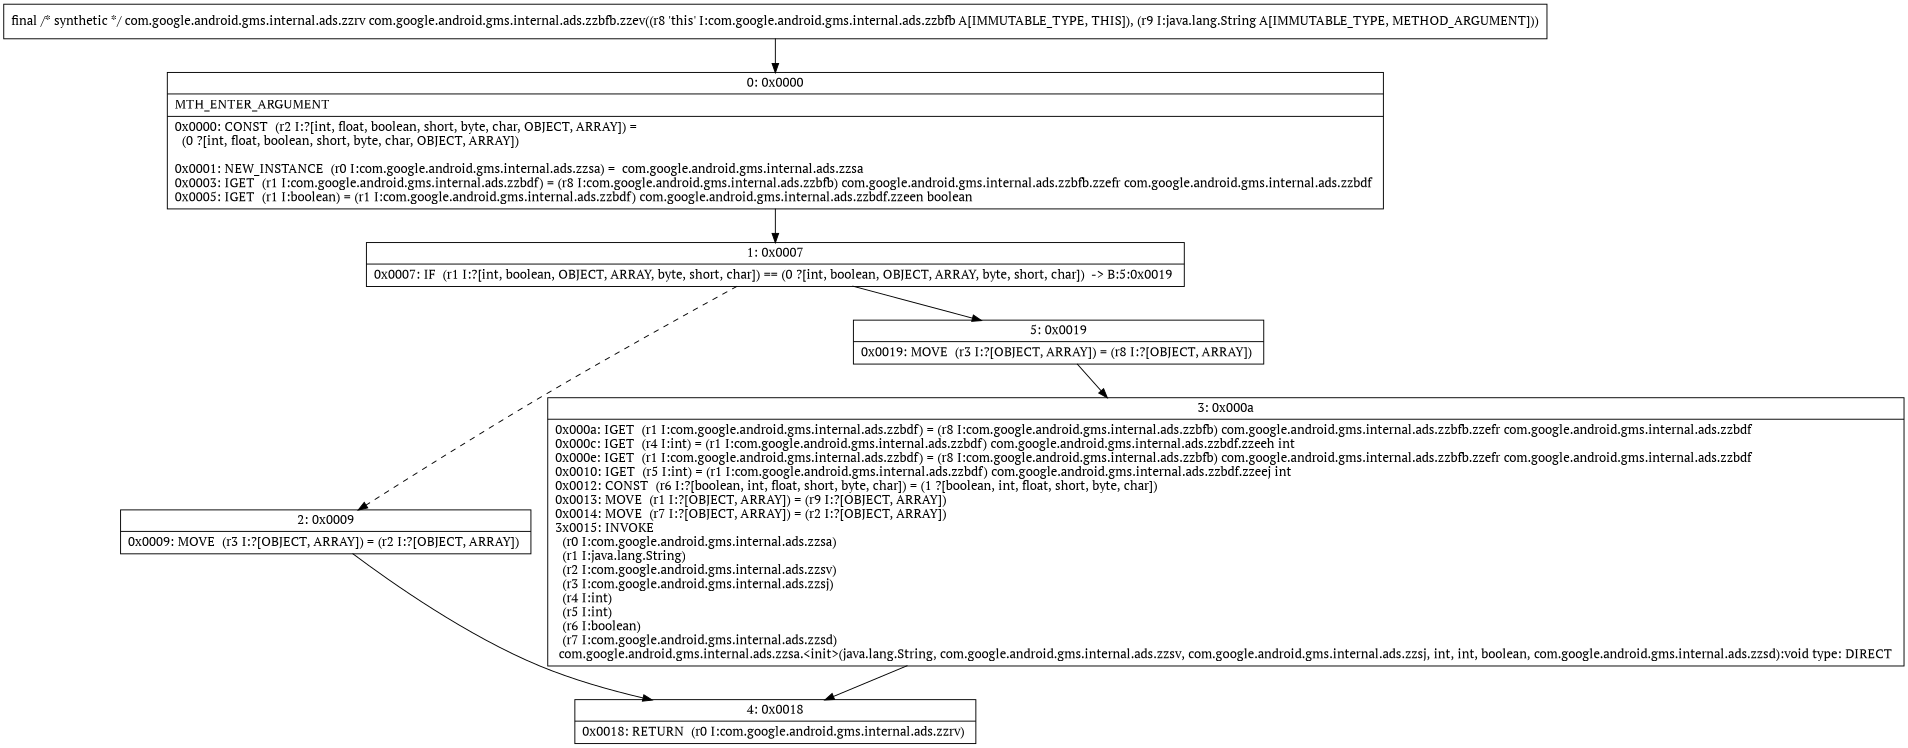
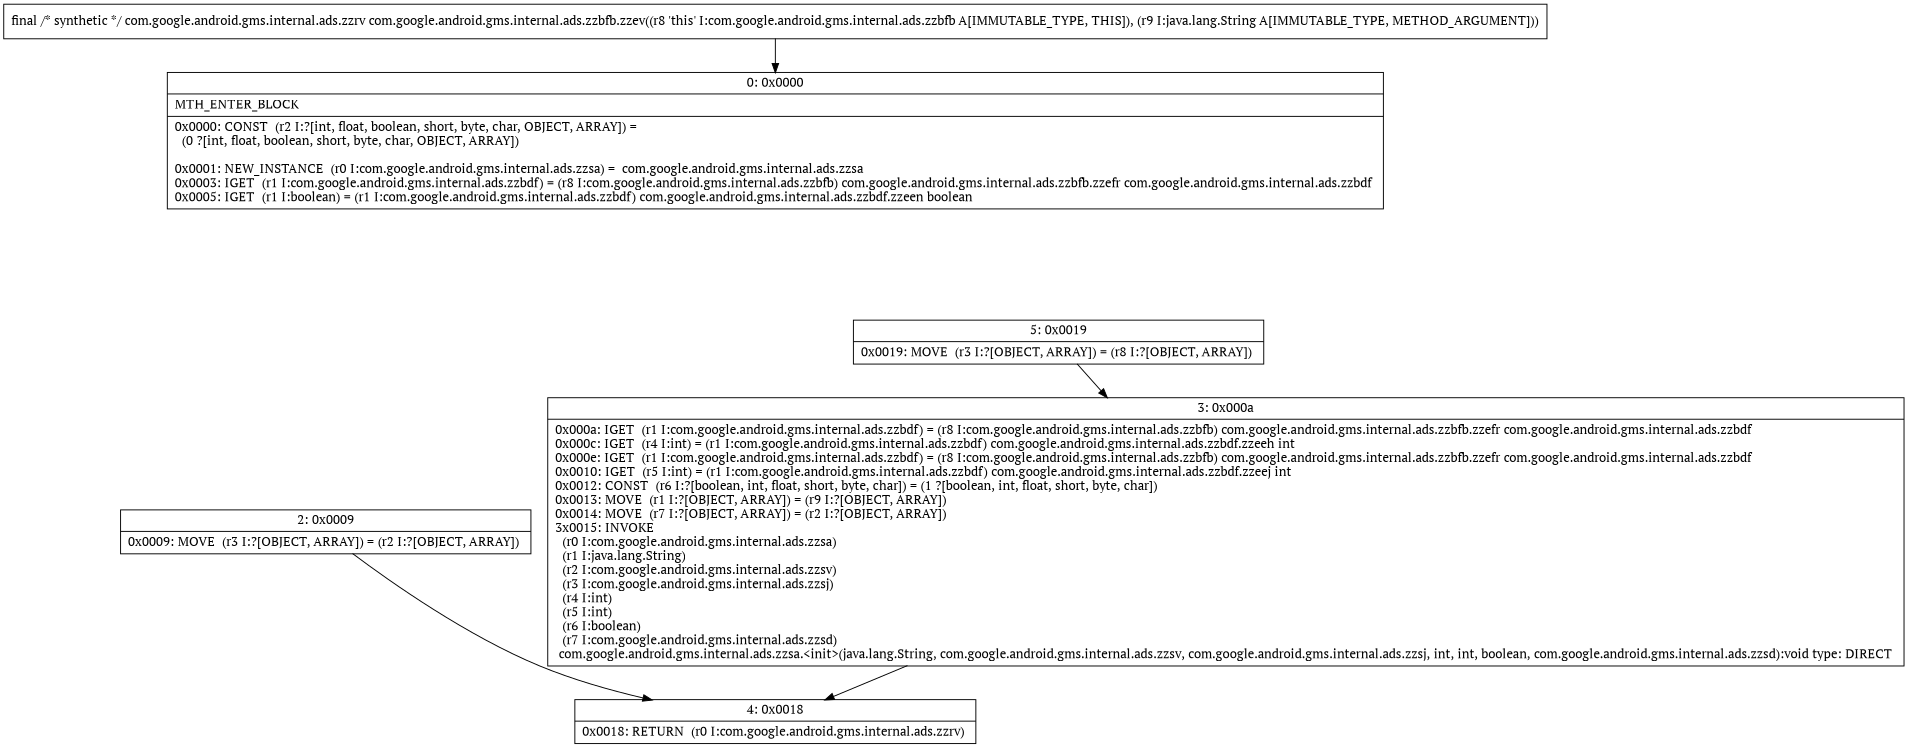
node "0: 0x0000": text "MTH_ENTER_ARGUMENT" -> "MTH_ENTER_BLOCK"
node "1: 0x0007": removed
